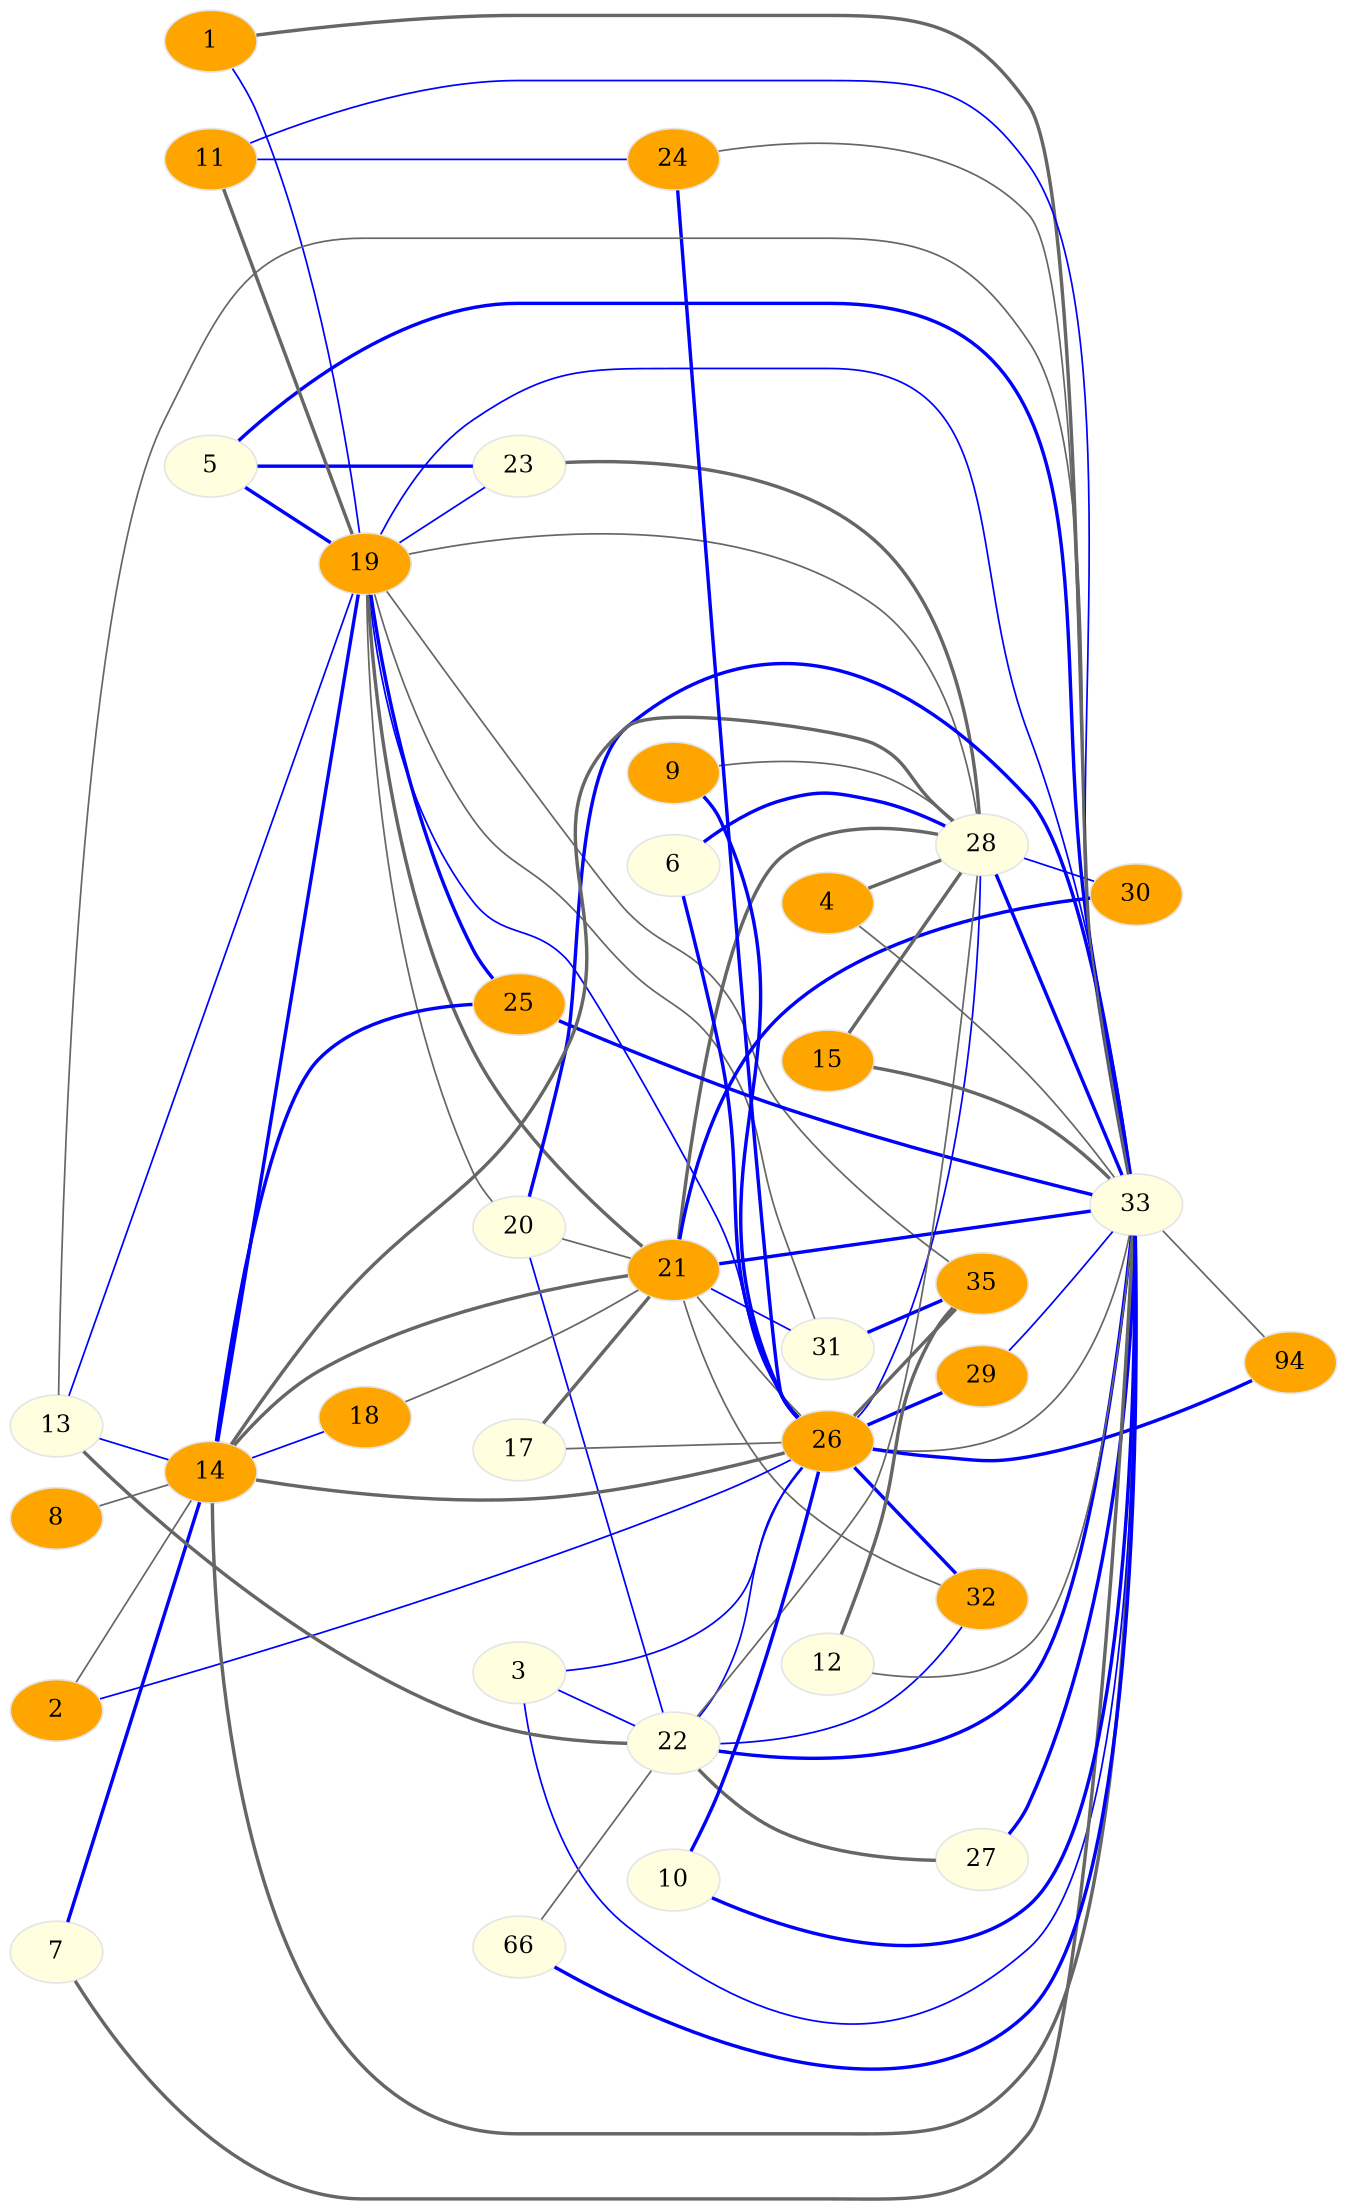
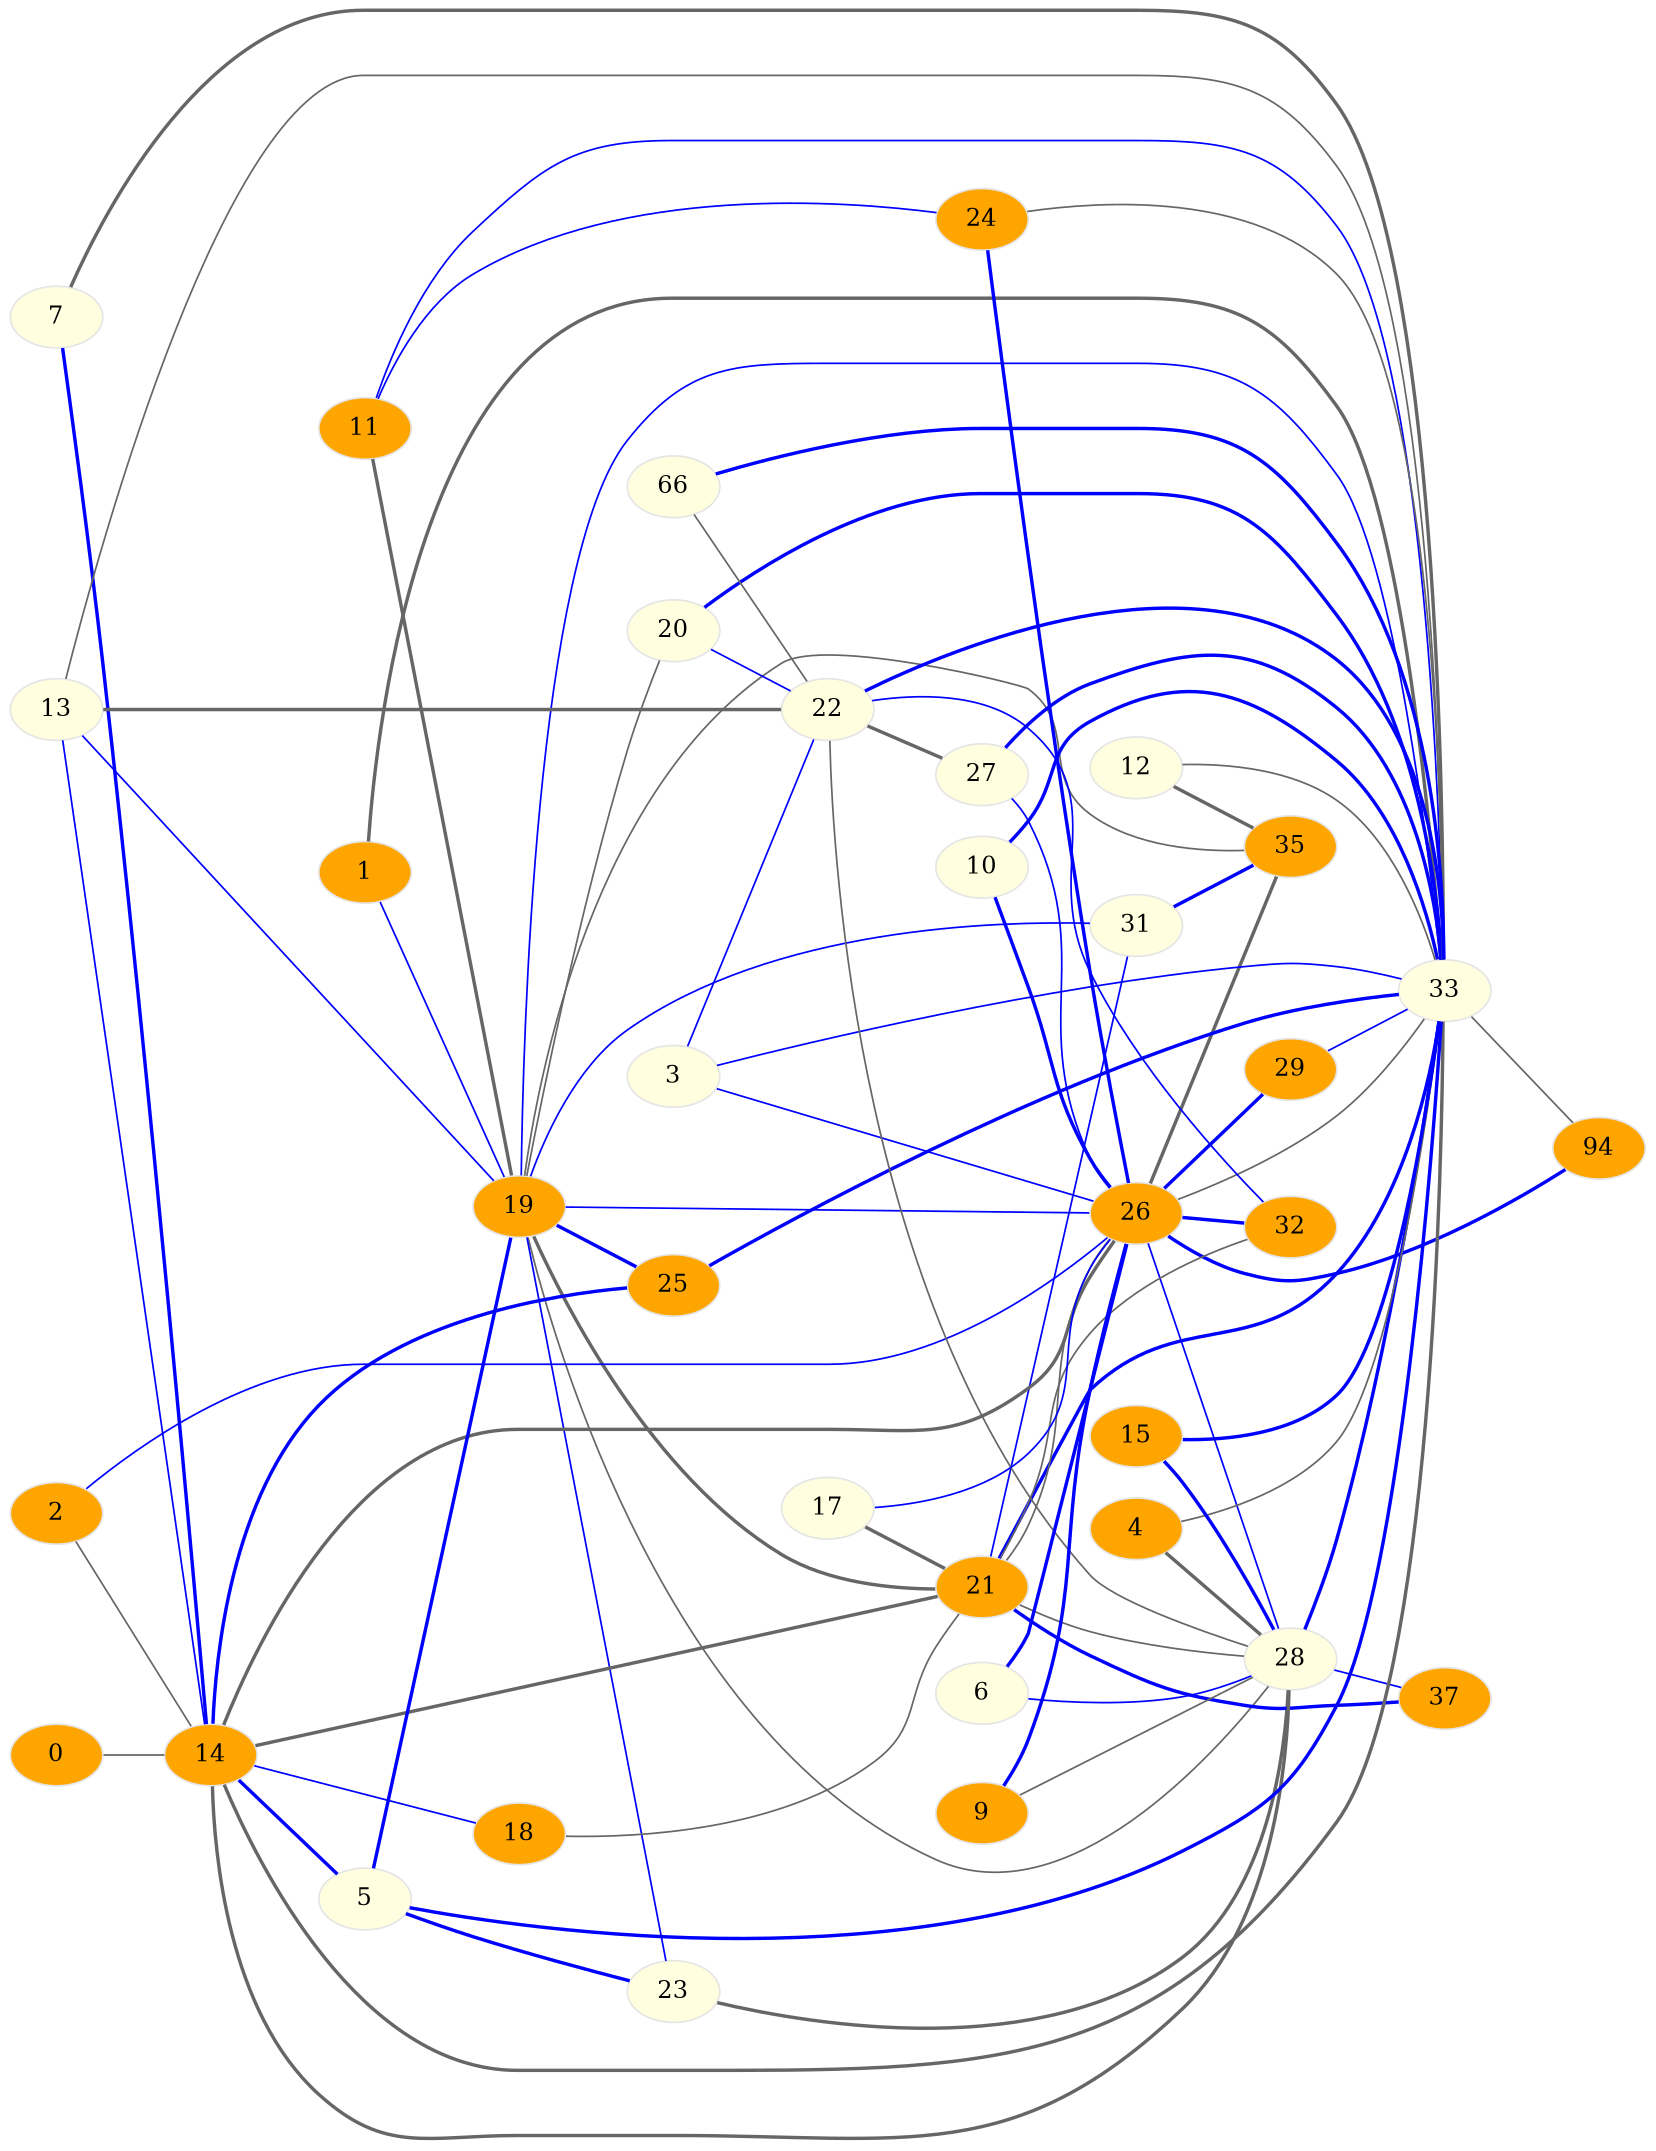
edge "28" -- "6": style bold -> solid
node "30": label "30" -> "37"
edge "19" -- "31": color gray40 -> blue
edge "28" -- "15": color gray40 -> blue
edge "28" -- "21": style bold -> solid
edge "19" -- "14": now "5" -- "14"
edge "15" -- "33": color gray40 -> blue
edge "20" -- "21": removed
edge "26" -- "17": color gray40 -> blue
node "8": label "8" -> "0"
edge "26" -- "22": now "26" -- "27"
